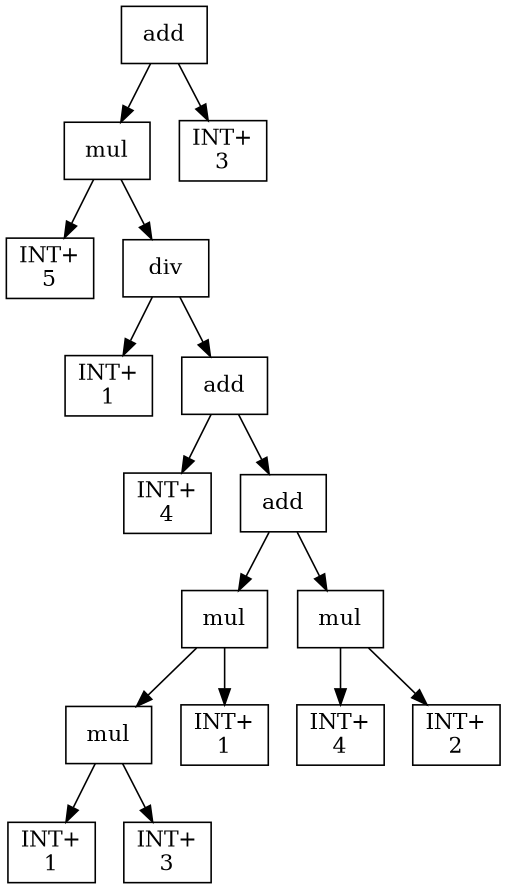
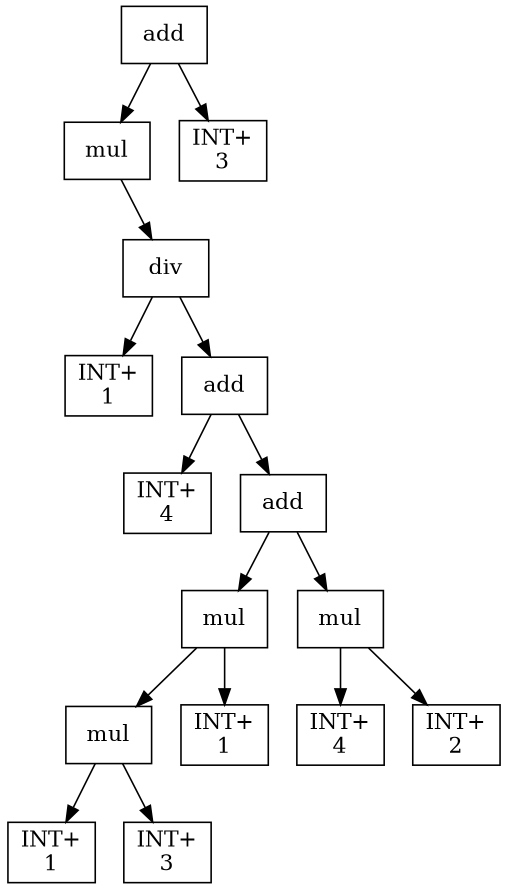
node "INT+ 5": removed
